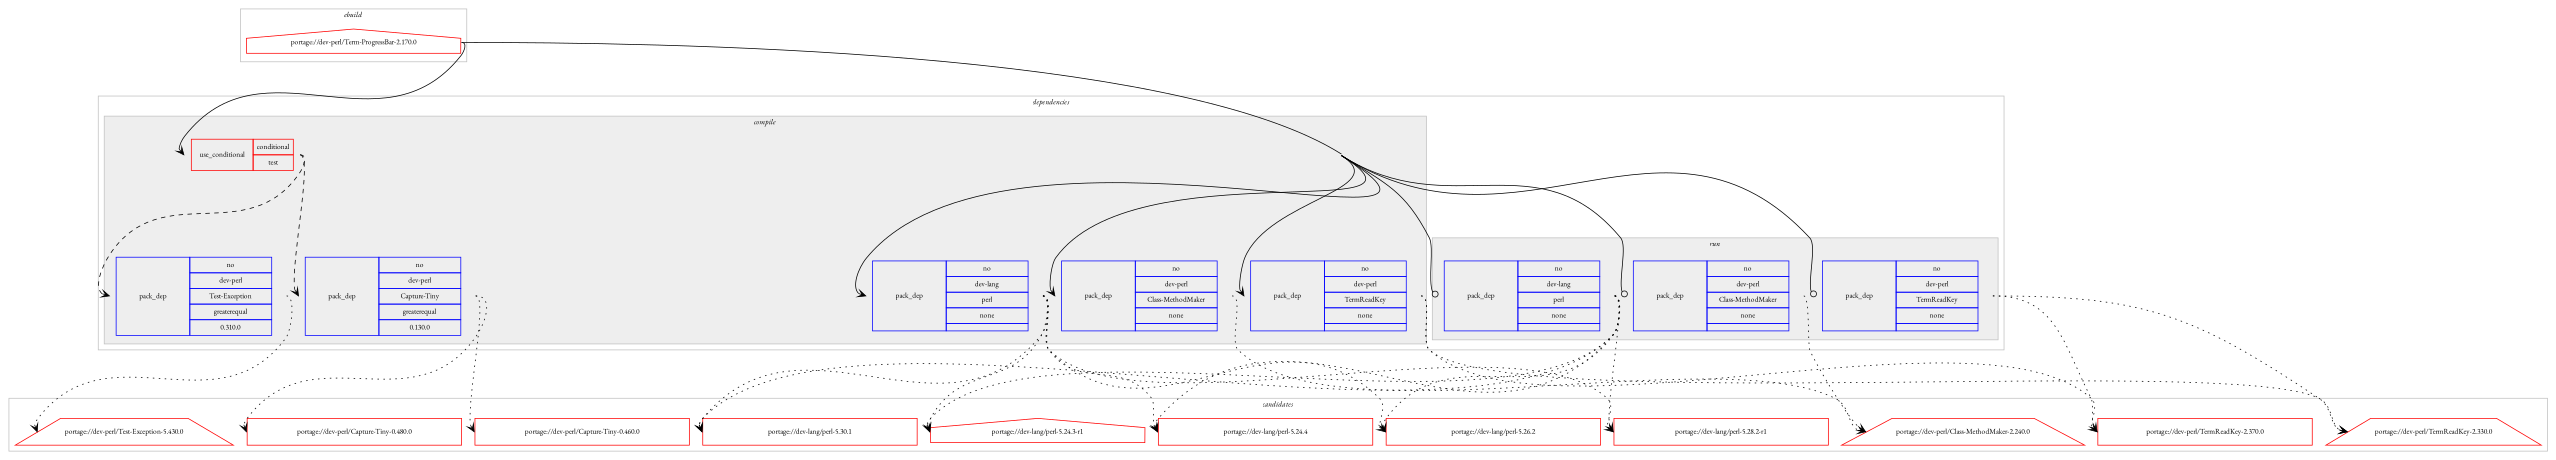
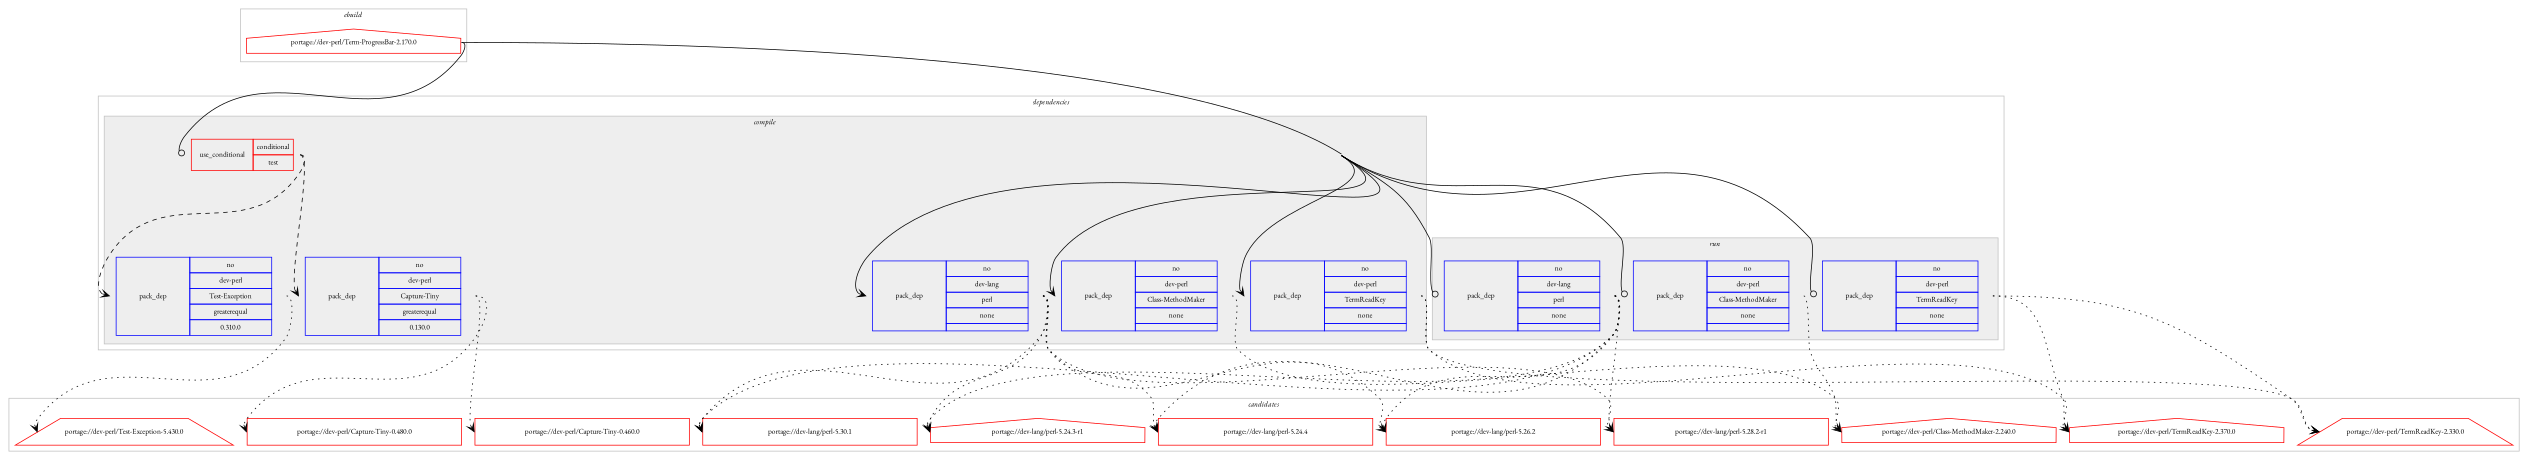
edge "portage://dev-perl/Term-ProgressBar-2.170.0" -> "use_conditional": arrowhead vee -> odot
node "portage://dev-perl/Class-MethodMaker-2.240.0": shape trapezium -> house
node "portage://dev-perl/TermReadKey-2.370.0": shape box -> house
